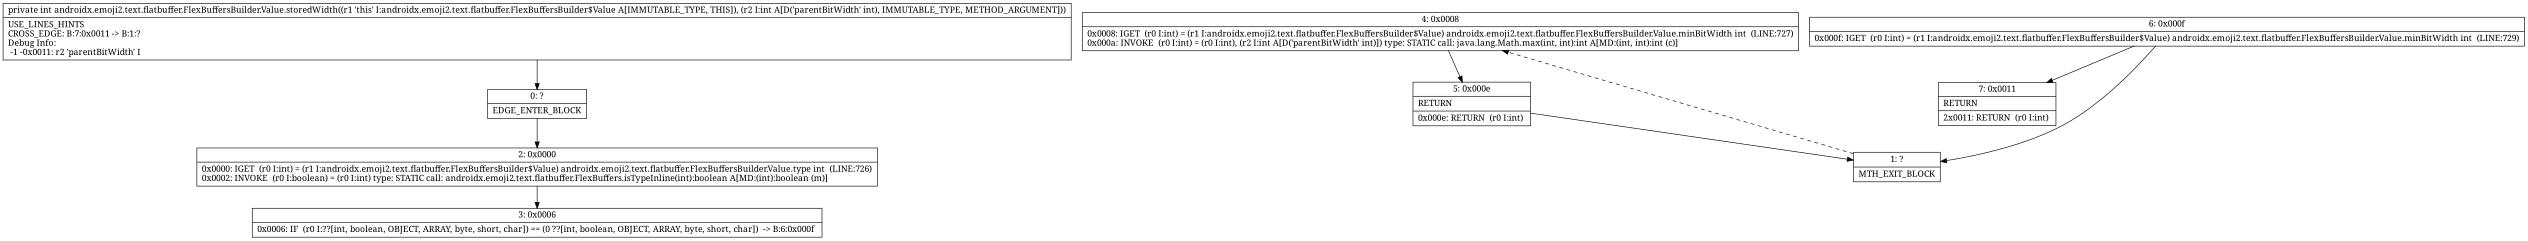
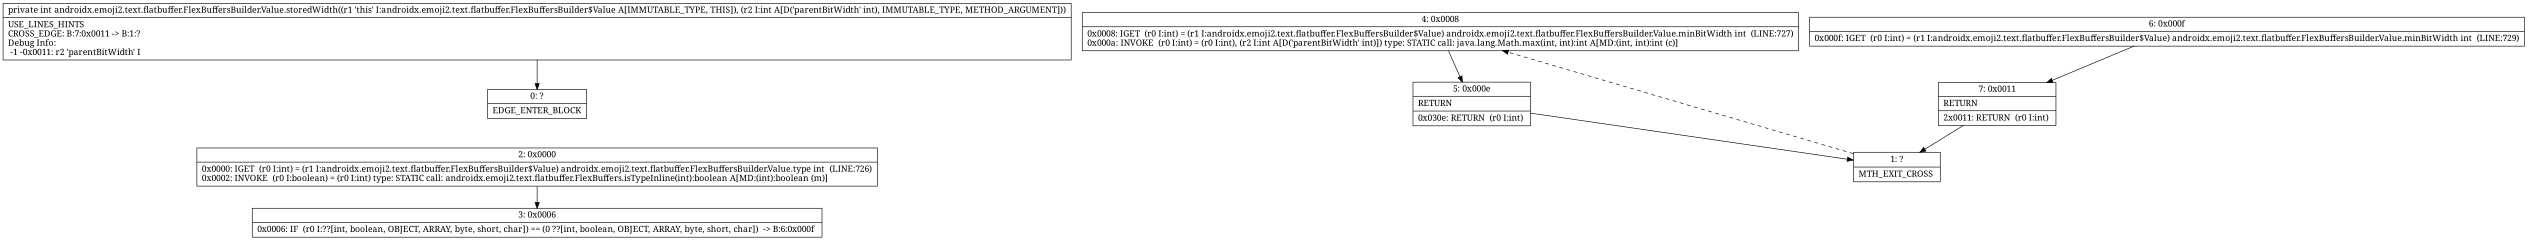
node "5: 0x000e": text "0x000e: RETURN  (r0 I:int)" -> "0x030e: RETURN  (r0 I:int)"
edge "6: 0x000f" -> "1: ?": now "7: 0x0011" -> "1: ?"
edge "0: ?" -> "2: 0x0000": removed
node "1: ?": text "MTH_EXIT_BLOCK" -> "MTH_EXIT_CROSS"
